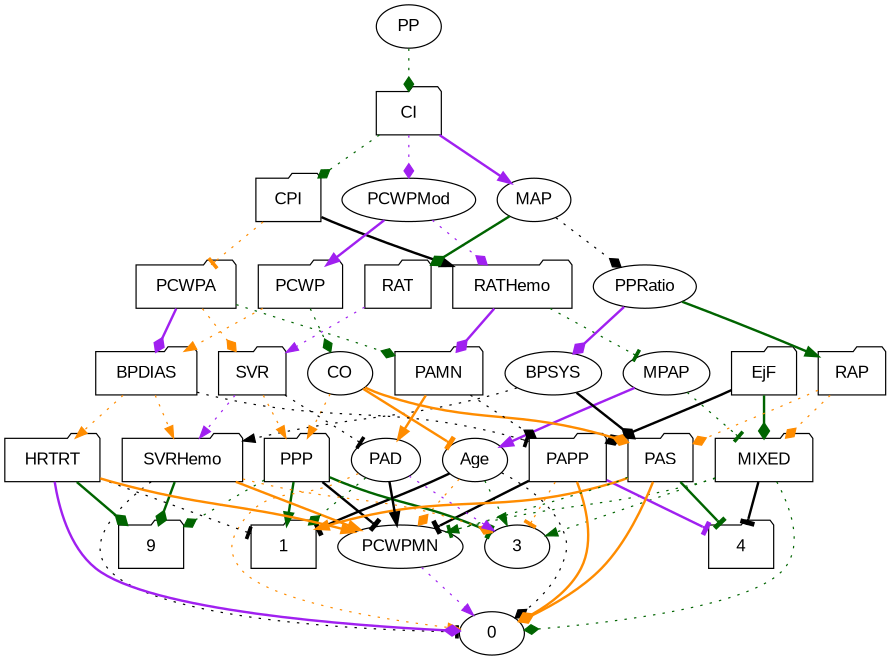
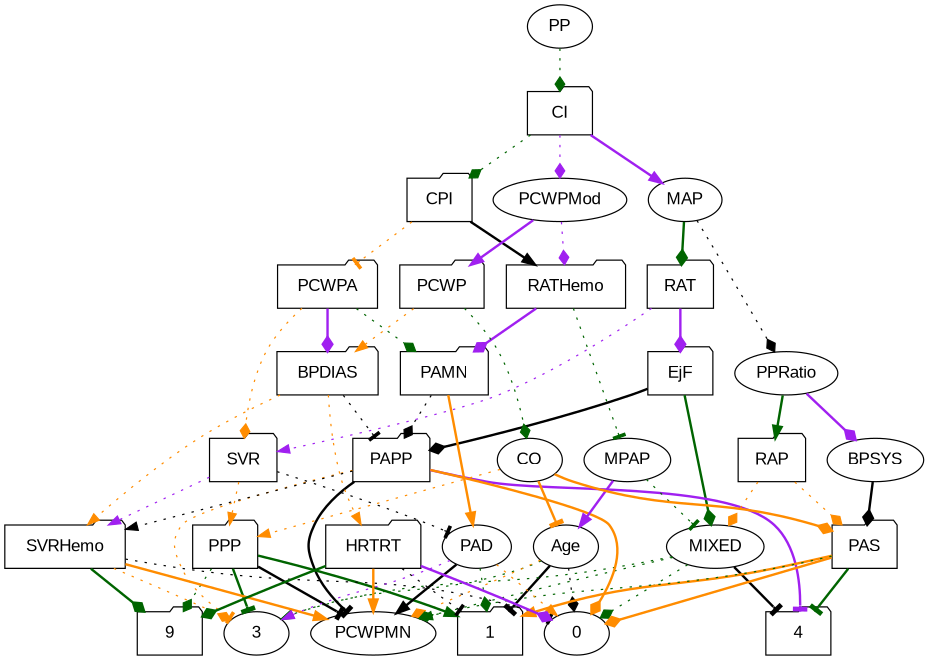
edge "RAT" -> "EjF": added
edge "BPSYS" -> "SVRHemo": now "PAPP" -> "SVRHemo"
node "MIXED": shape folder -> ellipse
edge "PAS" -> "PCWPMN": arrowhead tee -> diamond
edge "PCWPMN" -> "0": removed
